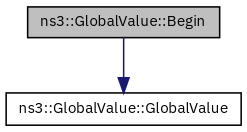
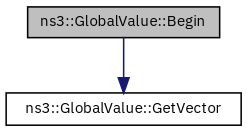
node "ns3::GlobalValue::GlobalValue": label "ns3::GlobalValue::GlobalValue" -> "ns3::GlobalValue::GetVector"
